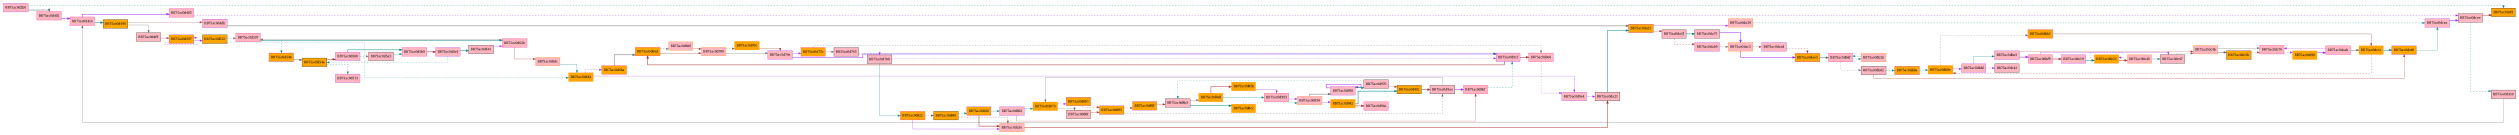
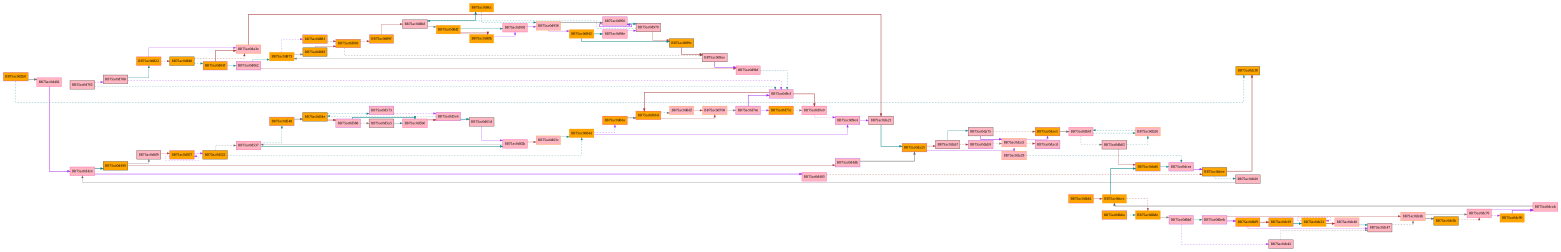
node "BB75ac0d2b0": fillcolor lightpink -> orange
edge "BB75ac0d483" -> "BB75ac0dcee": color purple -> brown
node "BB75ac0dcee": fillcolor lightpink -> orange
edge "BB75ac0d94e" -> "BB75ac0d970": added
edge "BB75ac0da5f" -> "BB75ac0da75": style bold -> solid
edge "BB75ac0db8e" -> "BB75ac0dbb1": removed
node "BB75ac0d70e": removed
edge "BB75ac0dacd" -> "BB75ac0dae5": now "BB75ac0da75" -> "BB75ac0dae5"
edge "BB75ac0dcab" -> "BB75ac0dc76": reversed
edge "BB75ac0d75c" -> "BB55ac0d765": removed
edge "BB75ac0dac5" -> "BB75ac0dae5": style bold -> solid
node "BB75ac0dbf9": fillcolor lightpink -> orange
node "BB75ac0dc19": fillcolor lightpink -> orange
edge "BB75ac0db8e" -> "BB75ac0dbbf": color purple -> gray40
edge "BB75ac0db82" -> "BB75ac0db8a": now "BB75ac0db82" -> "BB75ac0db26"
edge "BB75ac0d942" -> "BB75ac0d94e": color brown -> teal
edge "BB75ac0d573" -> "BB75ac0d5e4": added
node "BB75ac0d88f": fillcolor lightpink -> orange
edge "BB75ac0dc42" -> "BB75ac0dc47": added
